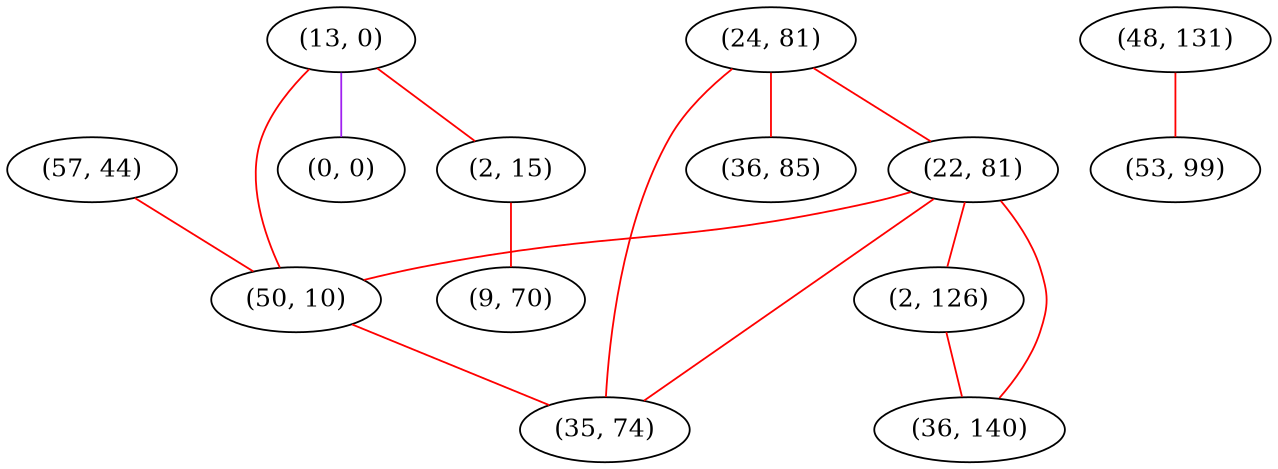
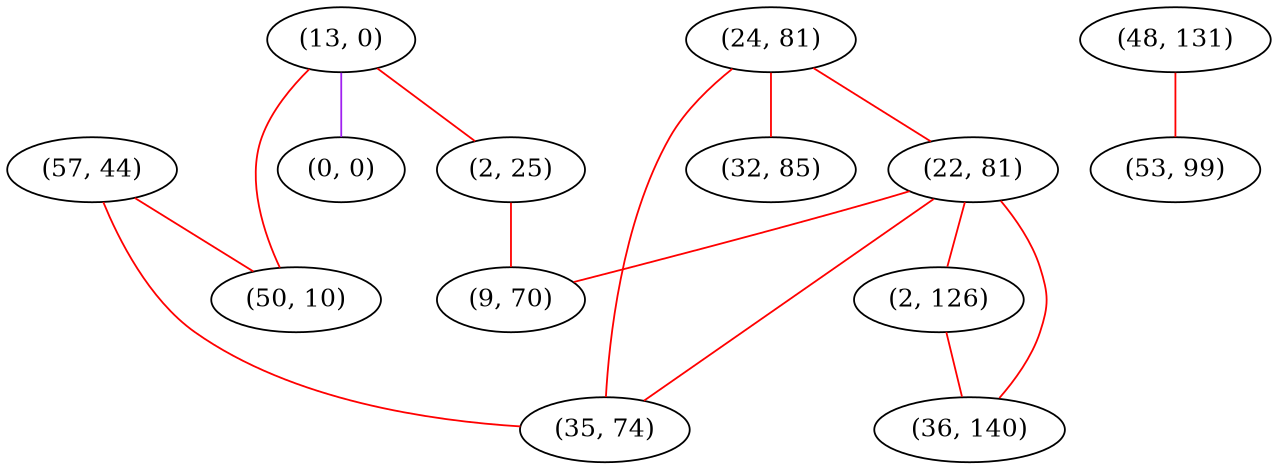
node "(2, 15)": label "(2, 15)" -> "(2, 25)"
node "(36, 85)": label "(36, 85)" -> "(32, 85)"
edge "(22, 81)" -- "(50, 10)": now "(22, 81)" -- "(9, 70)"
edge "(50, 10)" -- "(35, 74)": now "(57, 44)" -- "(35, 74)"
